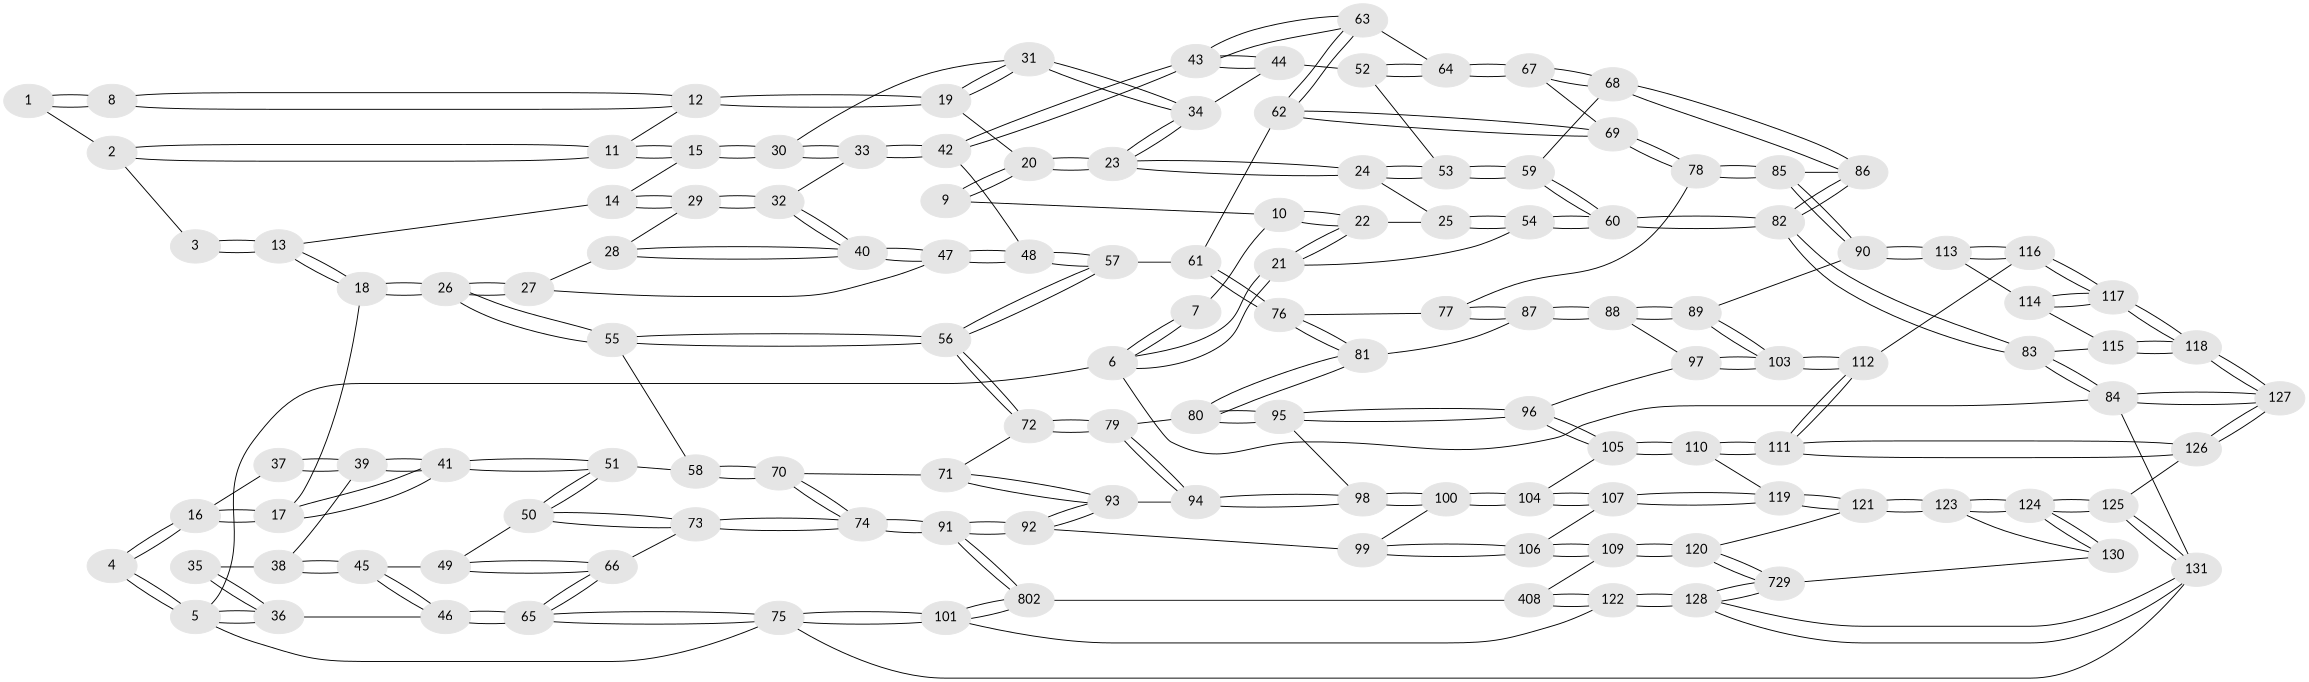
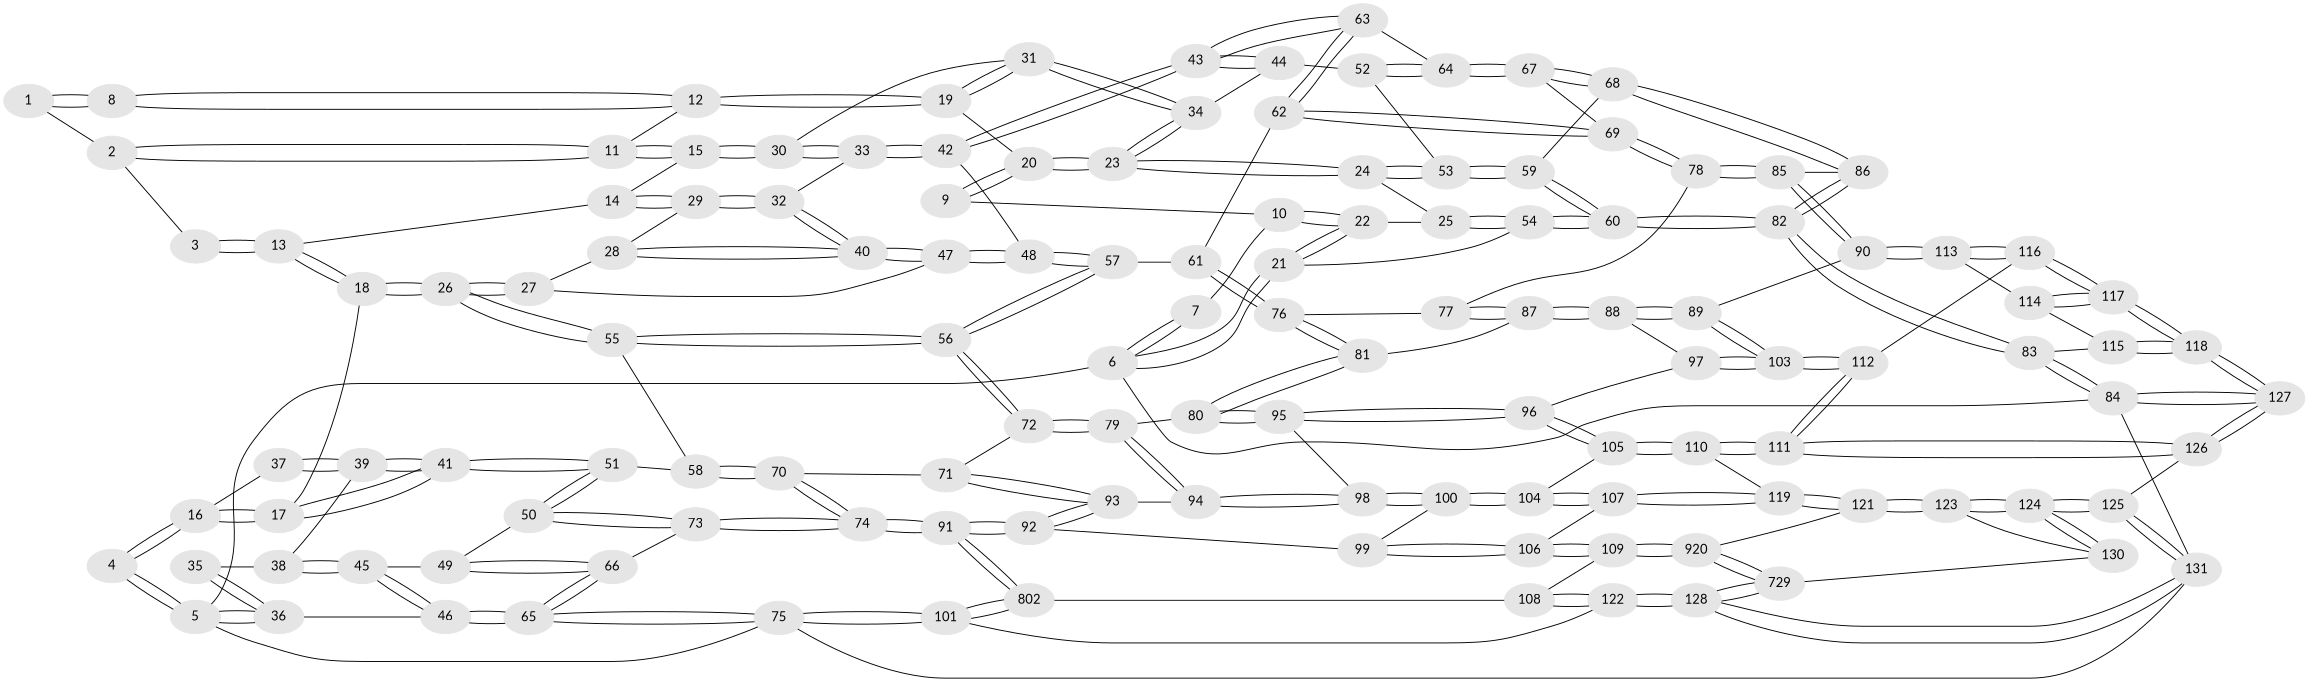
node "120": label "120" -> "920"
node "408": label "408" -> "108"
